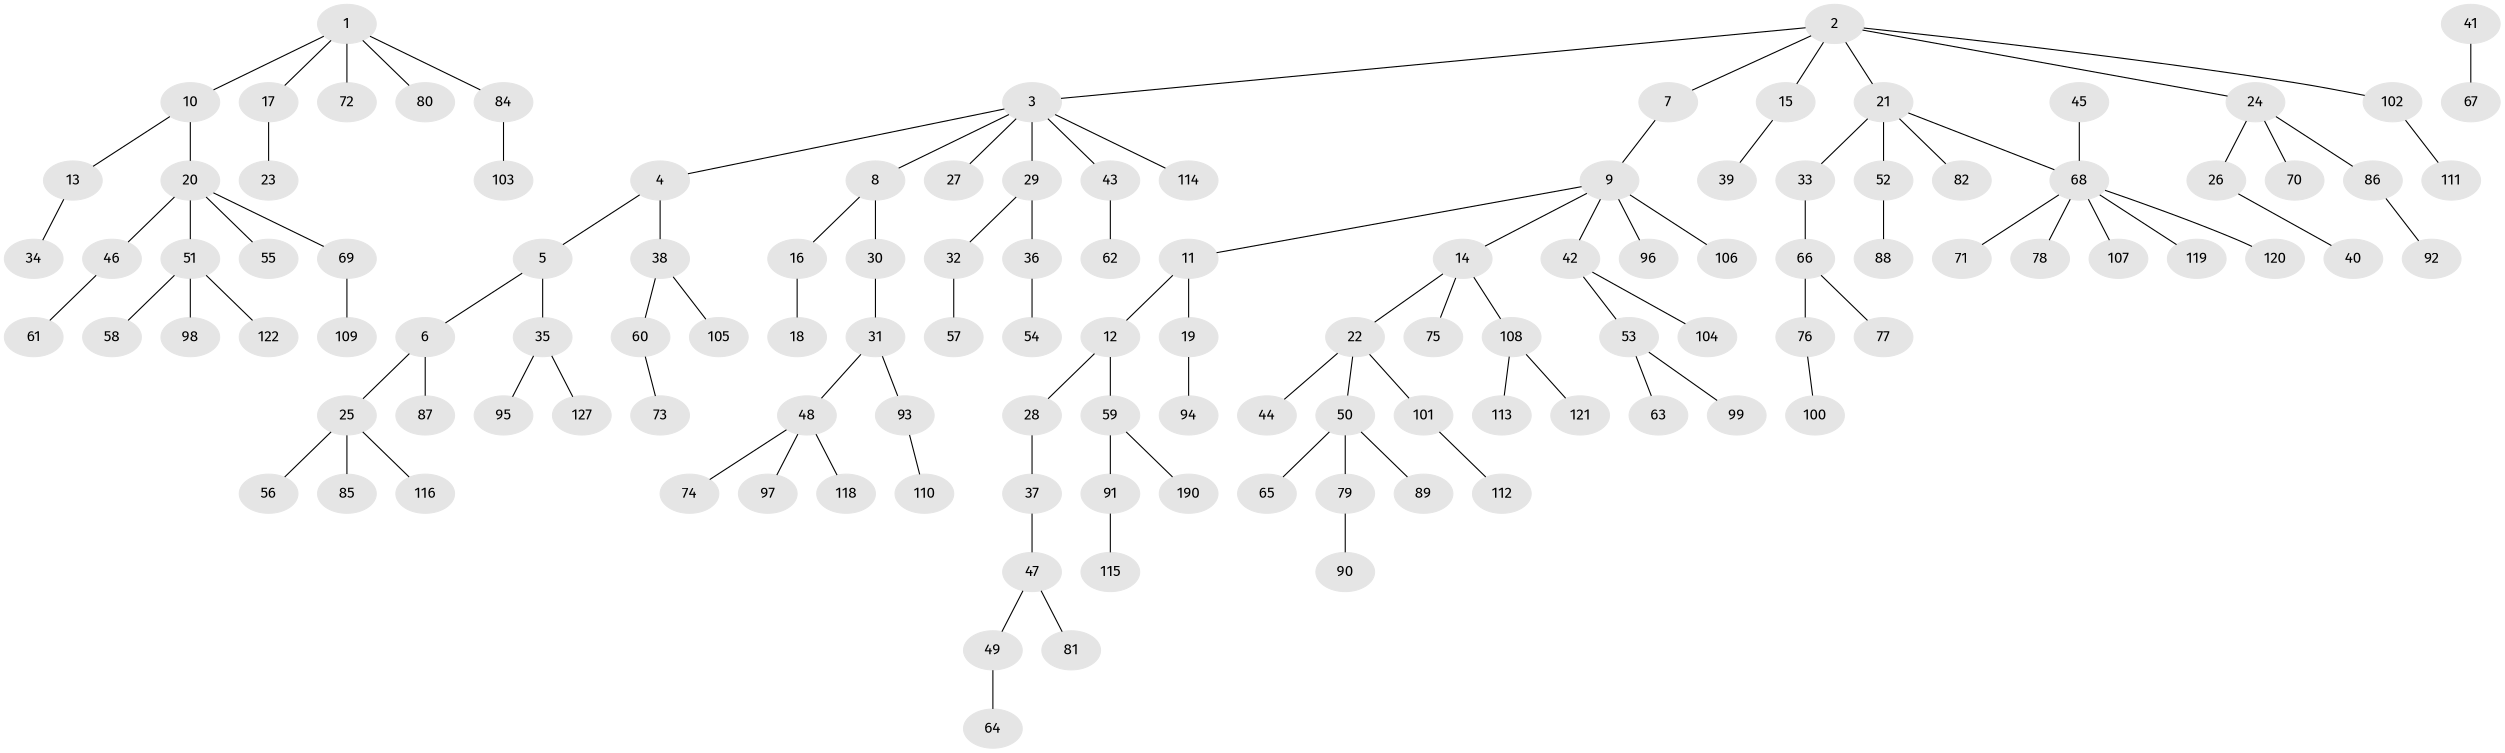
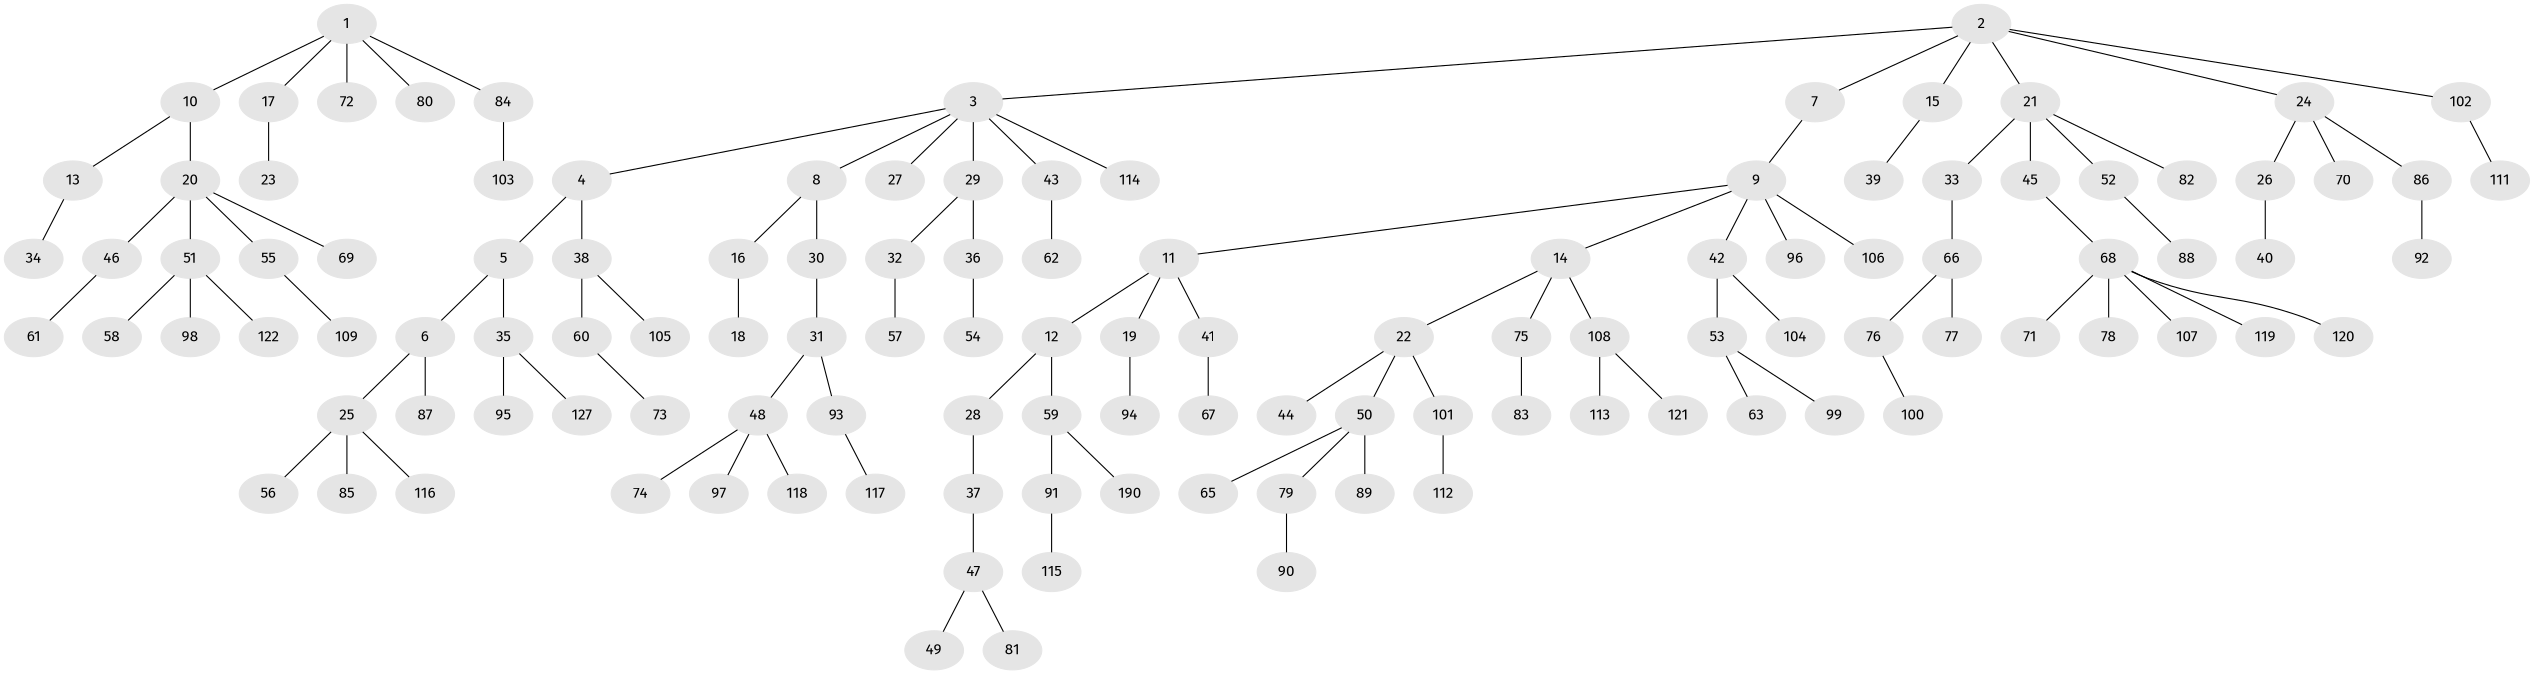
edge "21" -- "68": now "21" -- "45"
edge "69" -- "109": now "55" -- "109"
edge "11" -- "41": added
node "83": added
node "110": label "110" -> "117"
node "64": removed
